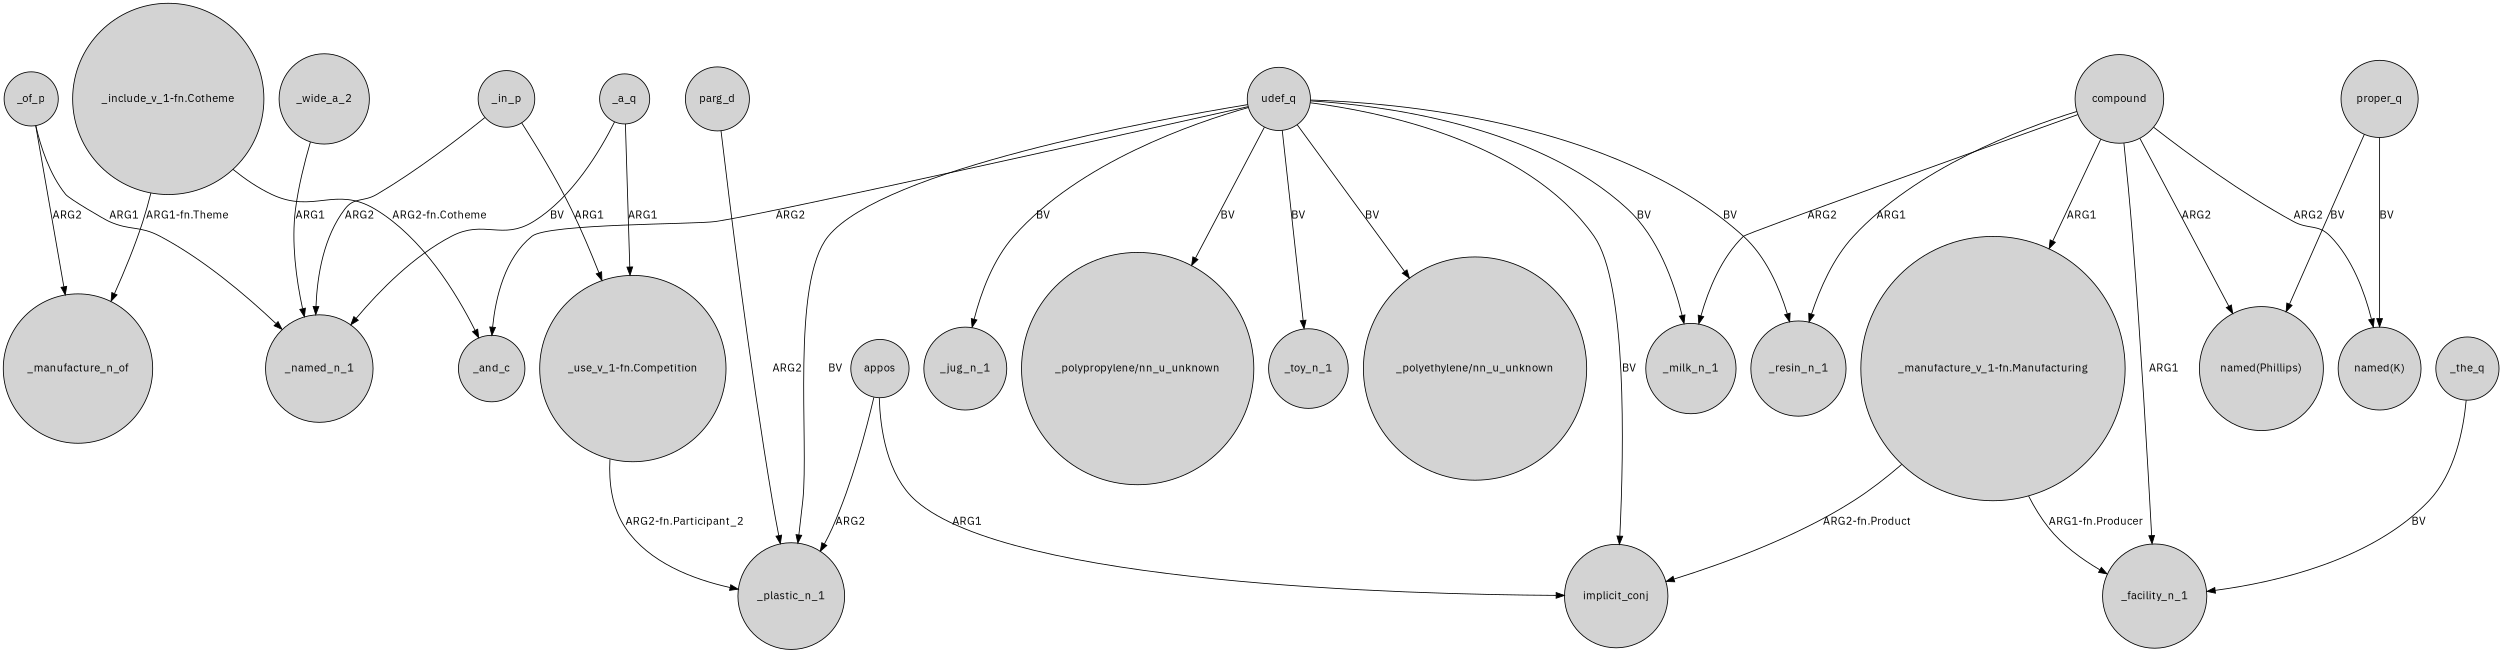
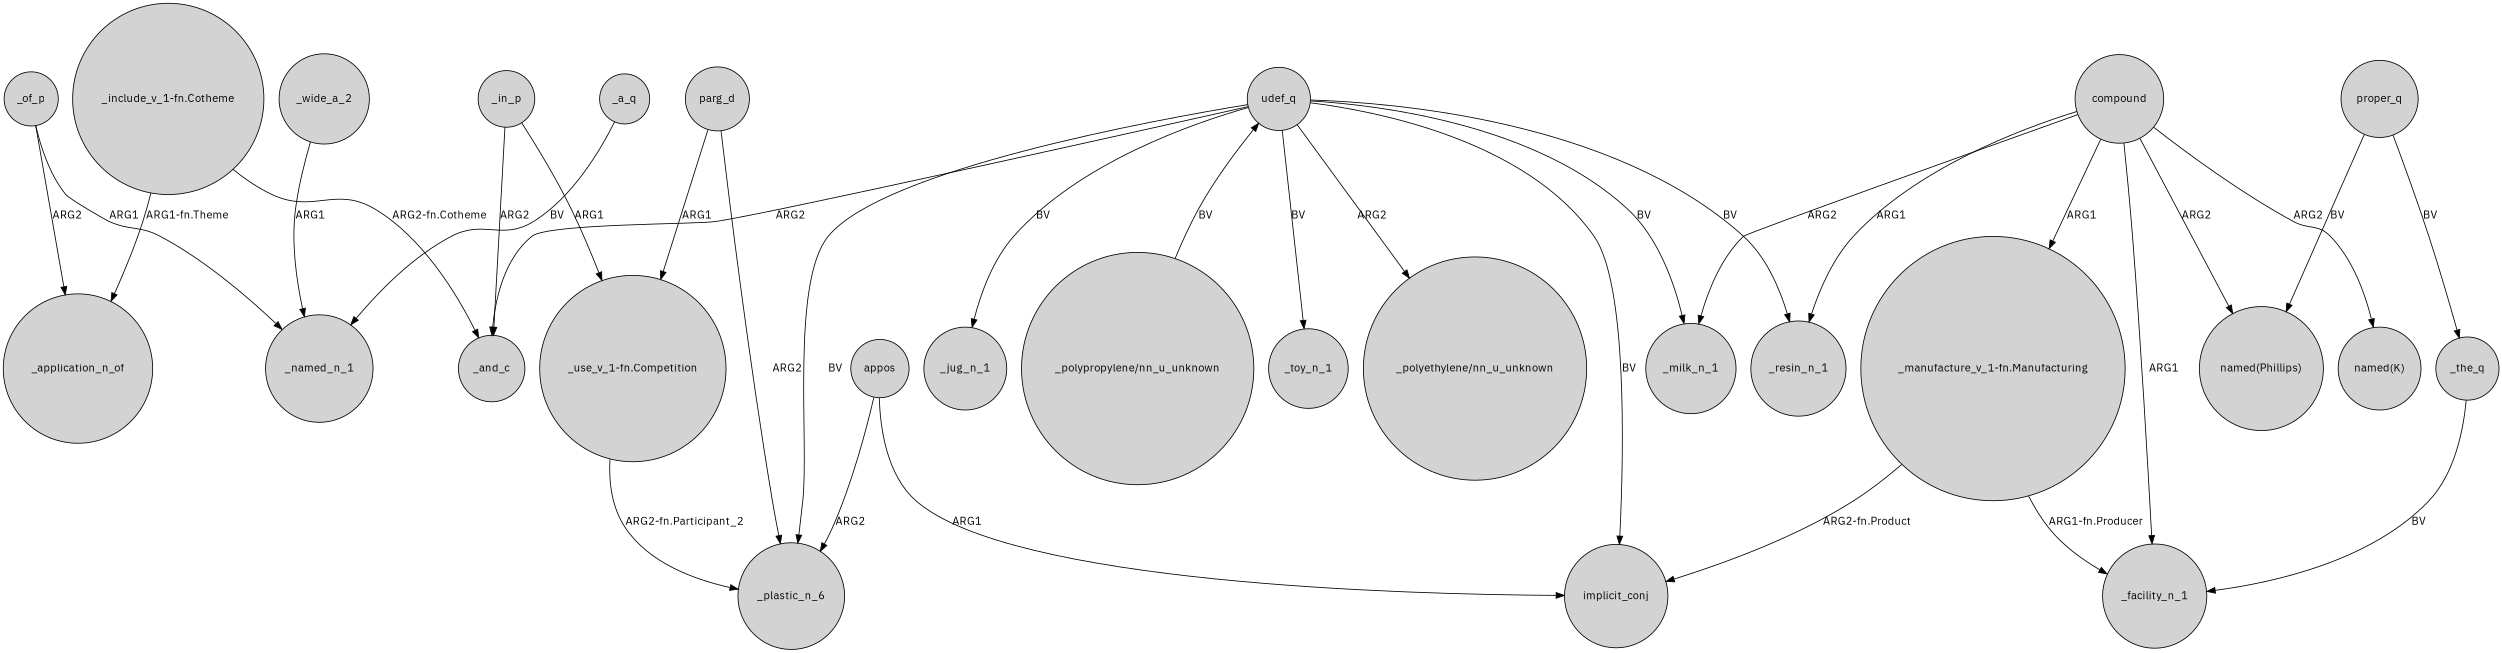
edge "udef_q" -> "_polypropylene/nn_u_unknown": reversed
edge "_a_q" -> "_use_v_1-fn.Competition": now "parg_d" -> "_use_v_1-fn.Competition"
edge "_in_p" -> "_named_n_1": now "_in_p" -> "_and_c"
edge "udef_q" -> "_polyethylene/nn_u_unknown": label "BV" -> "ARG2"
edge "proper_q" -> "named(K)": now "proper_q" -> "_the_q"
node "_manufacture_n_of": label "_manufacture_n_of" -> "_application_n_of"
node "_plastic_n_1": label "_plastic_n_1" -> "_plastic_n_6"
